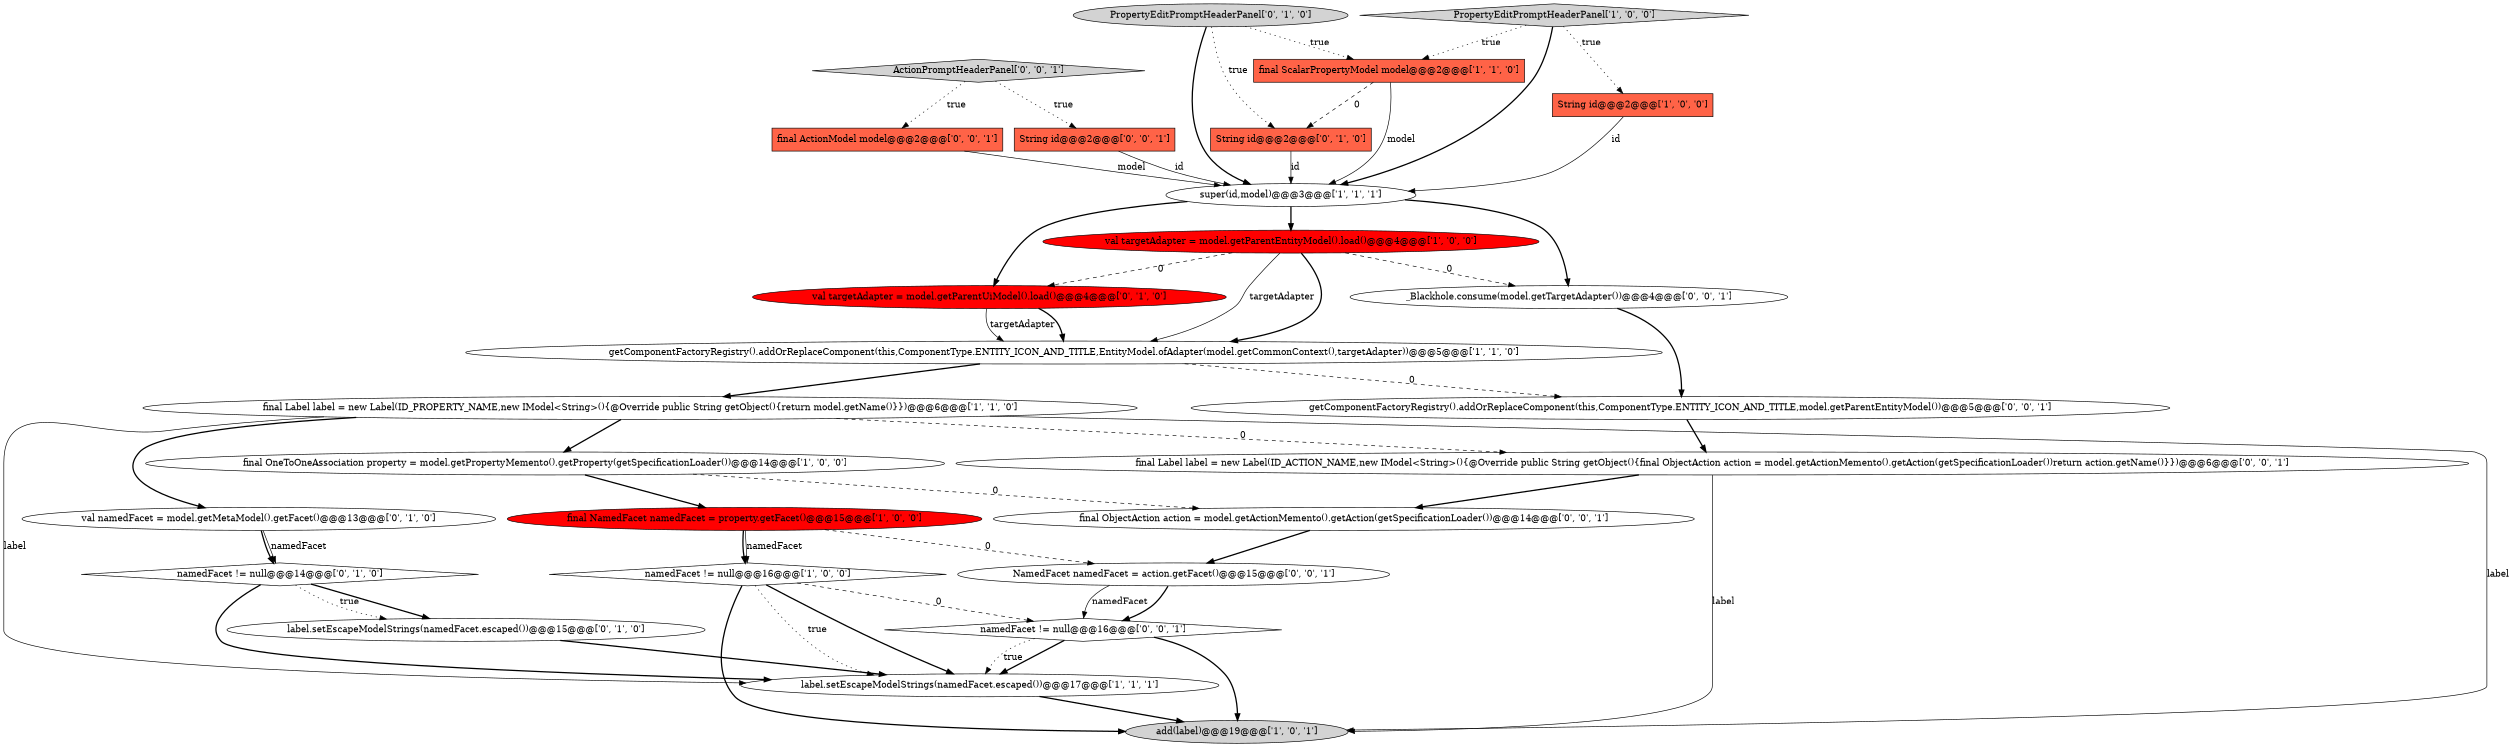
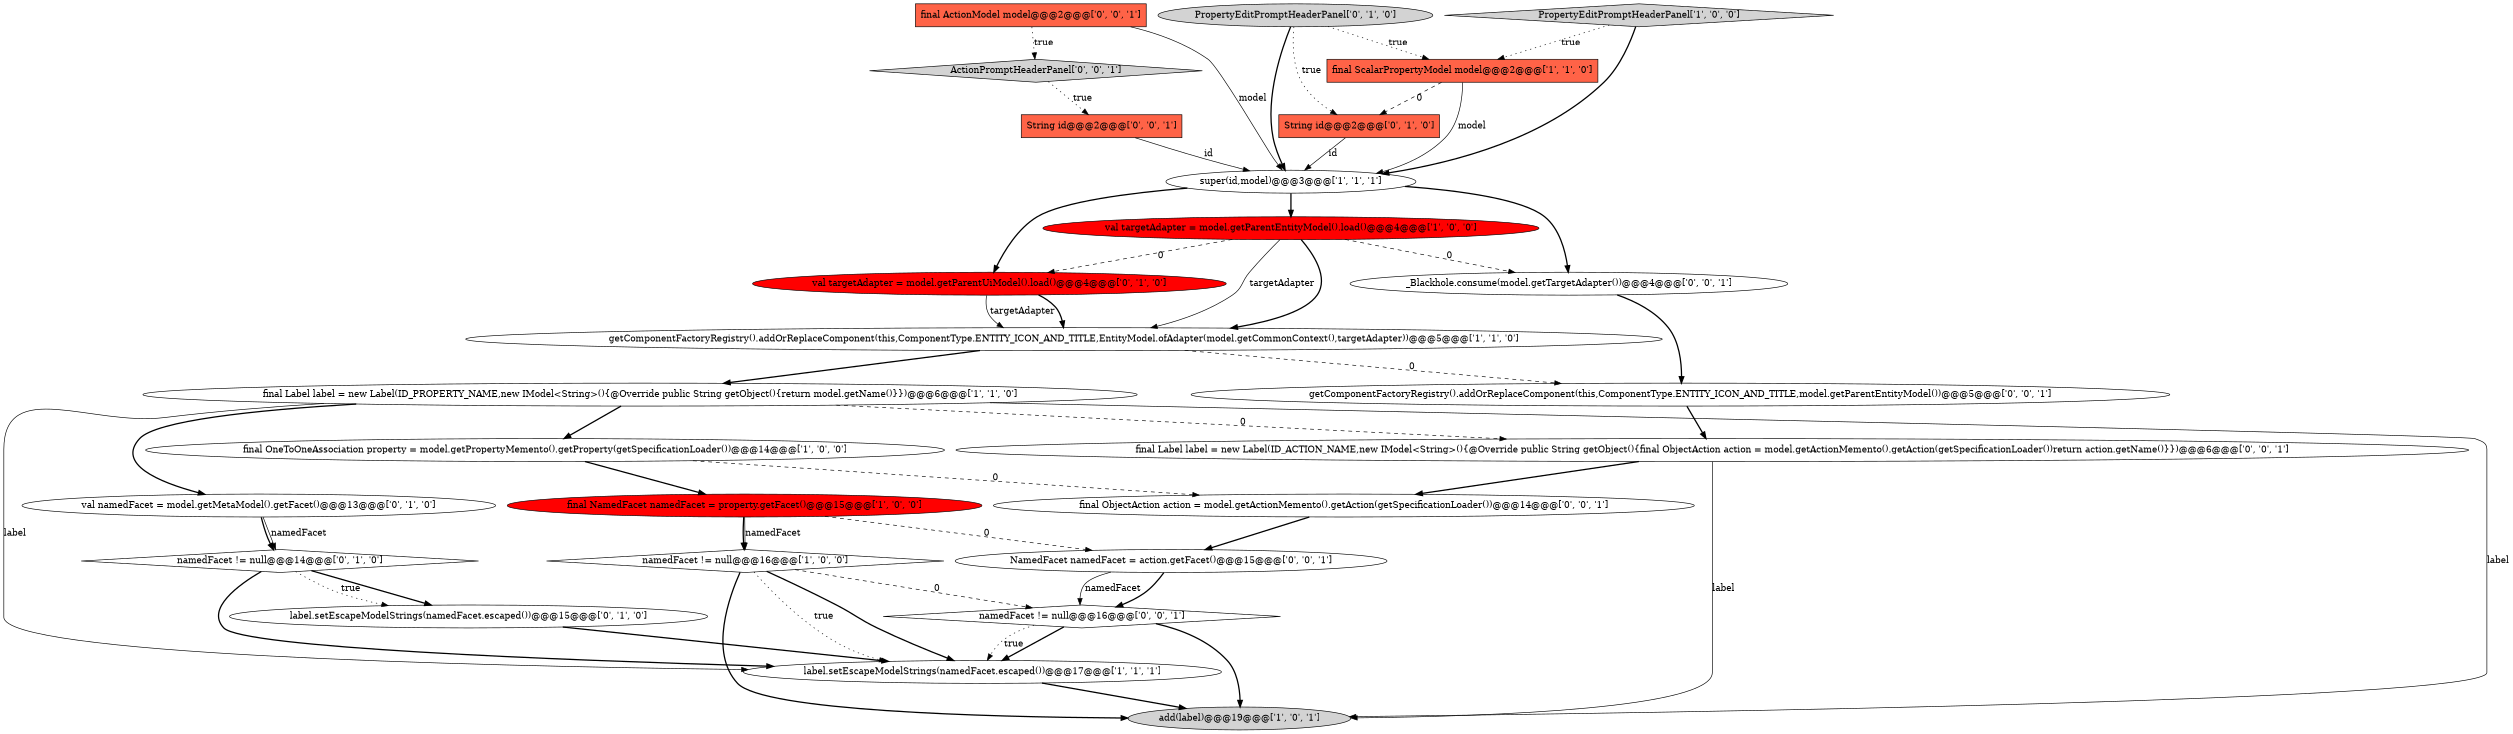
edge "ActionPromptHeaderPanel['0', '0', '1']" -> "final ActionModel model@@@2@@@['0', '0', '1']": reversed
node "String id@@@2@@@['1', '0', '0']": removed
